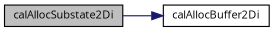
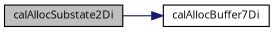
node "calAllocBuffer2Di": label "calAllocBuffer2Di" -> "calAllocBuffer7Di"
